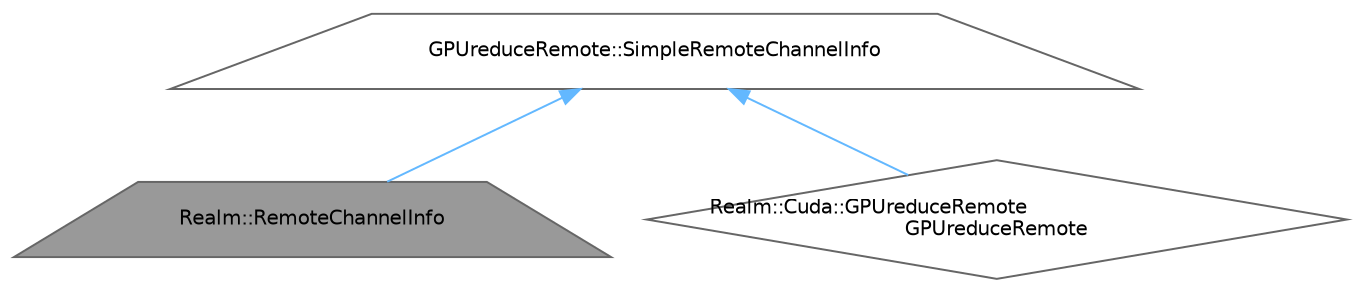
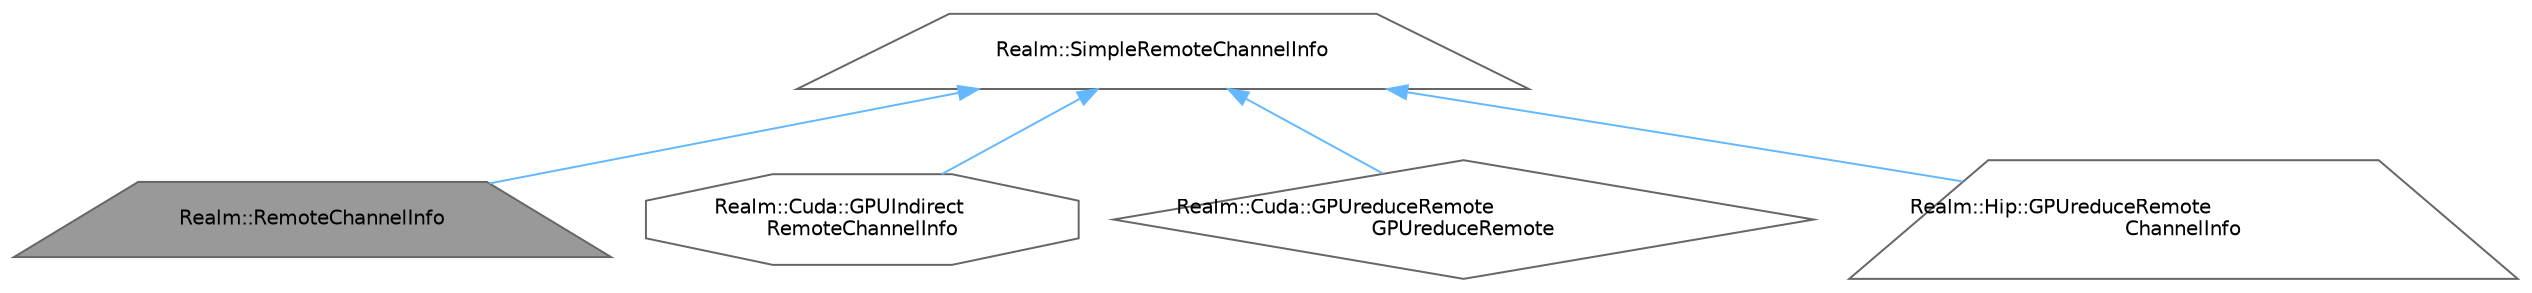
node "GPUreduceRemote::SimpleRemoteChannelInfo": label "GPUreduceRemote::SimpleRemoteChannelInfo" -> "Realm::SimpleRemoteChannelInfo"
node "Realm::Cuda::GPUIndirect RemoteChannelInfo": added
node "Realm::Hip::GPUreduceRemote ChannelInfo": added
